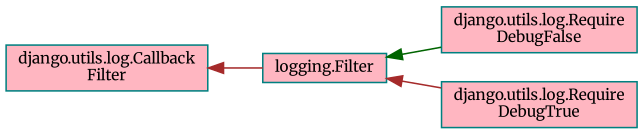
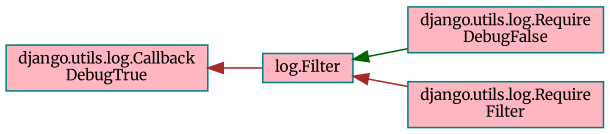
node "django.utils.log.Callback Filter": label "django.utils.log.Callback Filter" -> "django.utils.log.Callback DebugTrue"
node "logging.Filter": label "logging.Filter" -> "log.Filter"
node "django.utils.log.Require DebugTrue": label "django.utils.log.Require DebugTrue" -> "django.utils.log.Require Filter"
